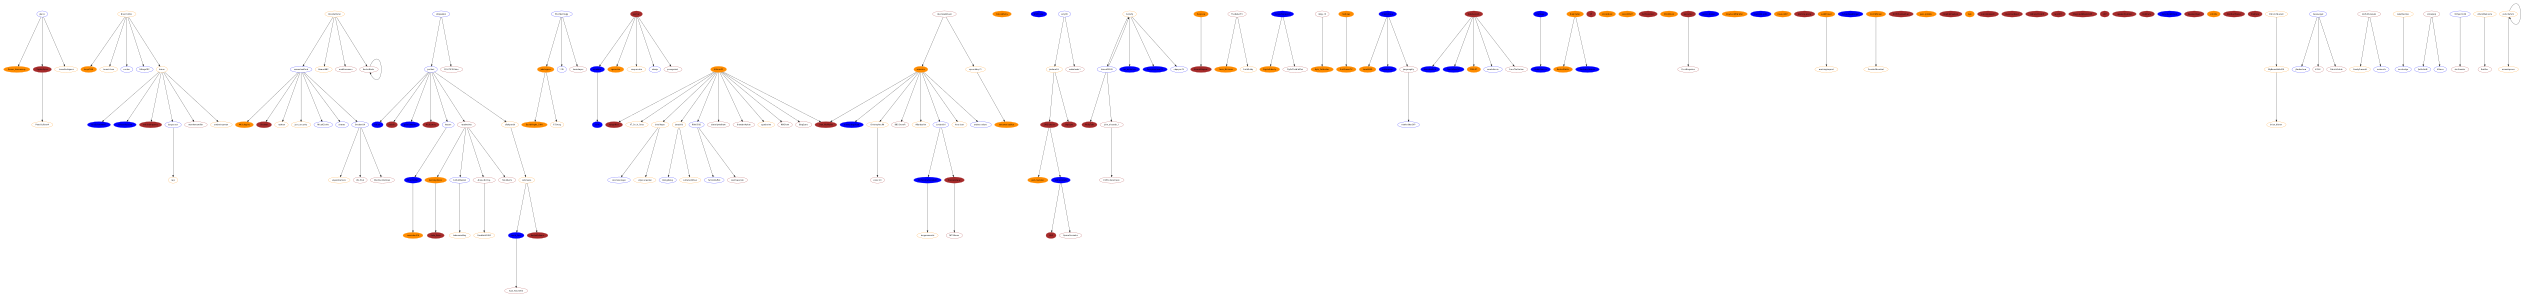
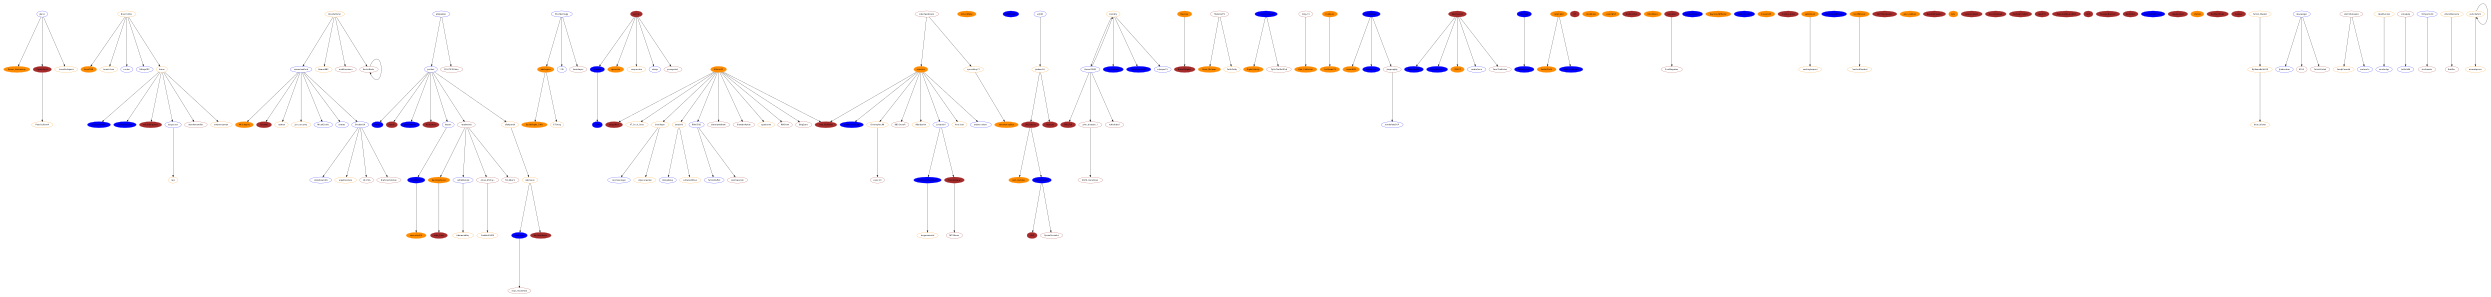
edge "vetjr89" -> "wokieleaks1": now "Himself3909" -> "wokieleaks1"
node "Altimor": removed
node "GlobalGoalsUN": added
